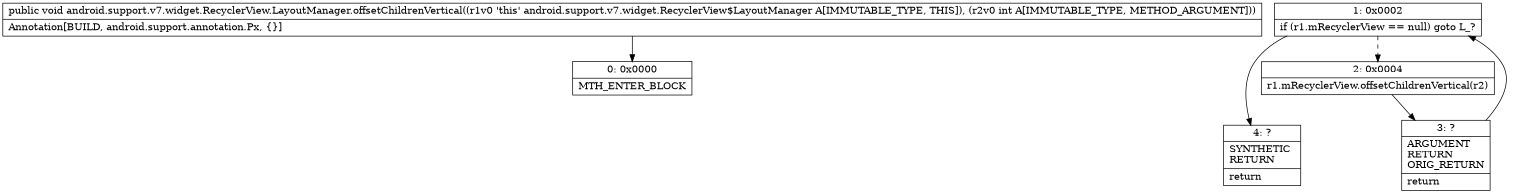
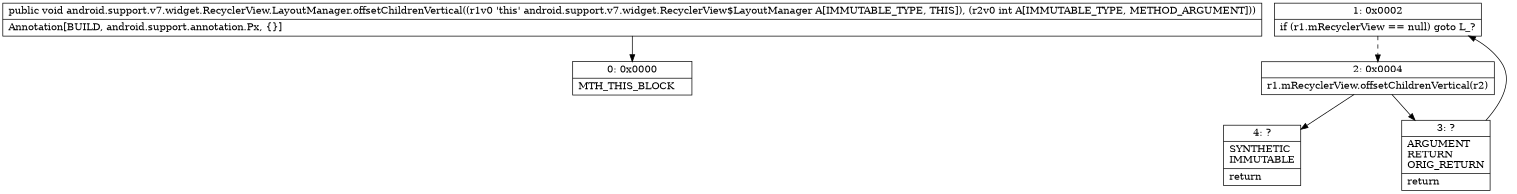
edge "1: 0x0002" -> "4: ?": now "2: 0x0004" -> "4: ?"
node "0: 0x0000": text "MTH_ENTER_BLOCK" -> "MTH_THIS_BLOCK"
node "4: ?": text "RETURN" -> "IMMUTABLE"
